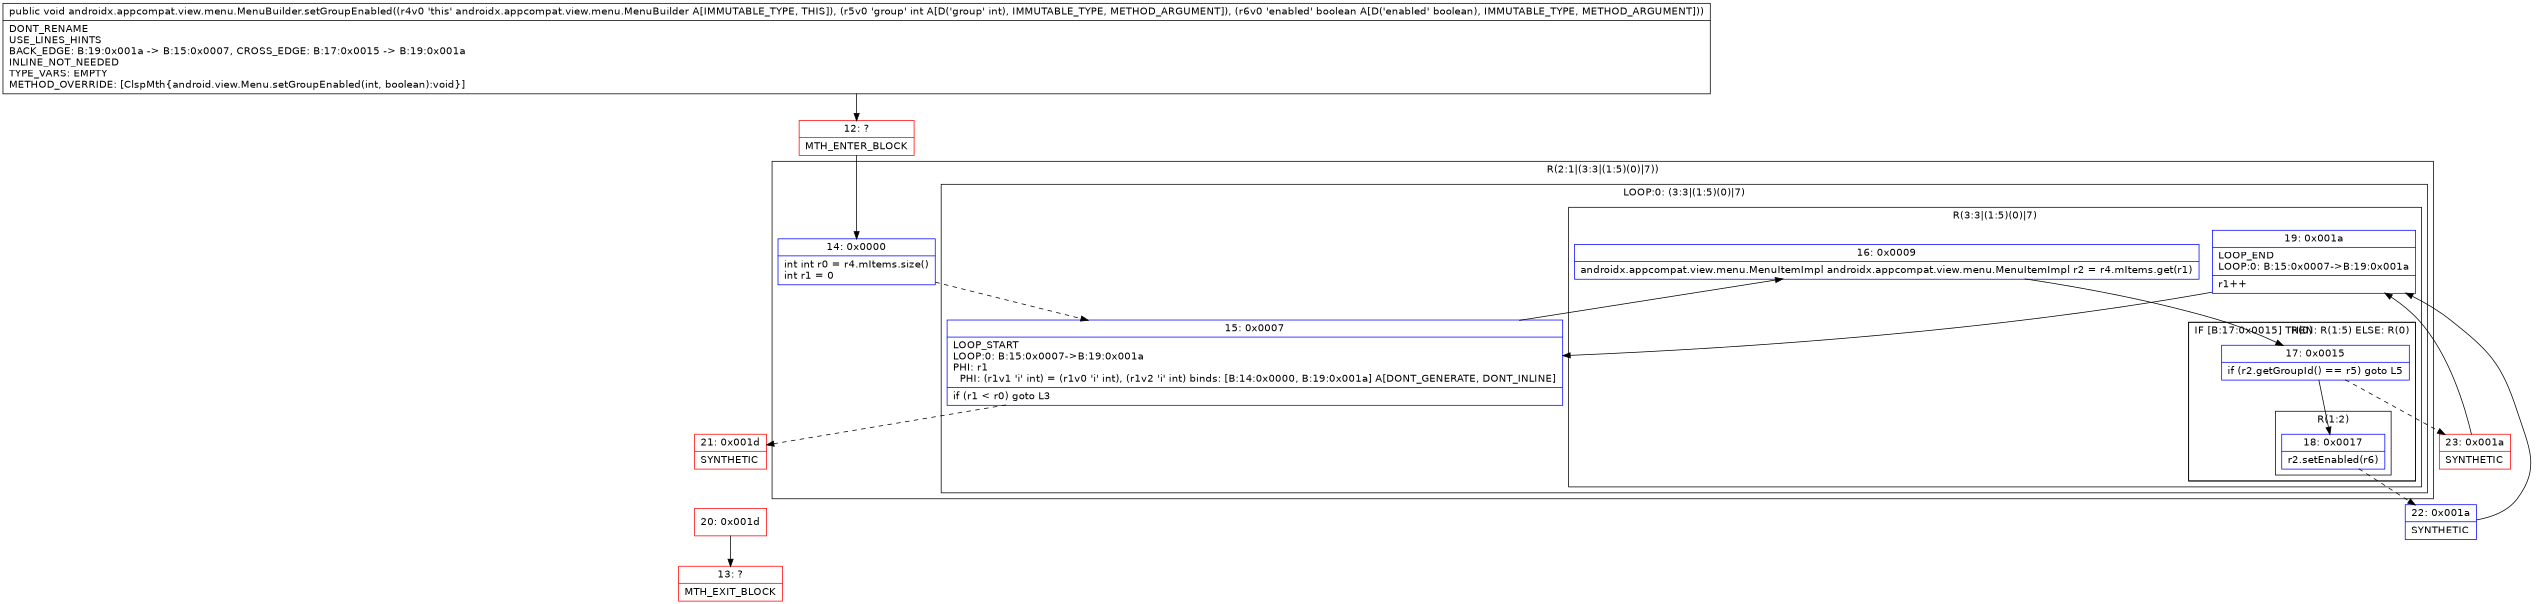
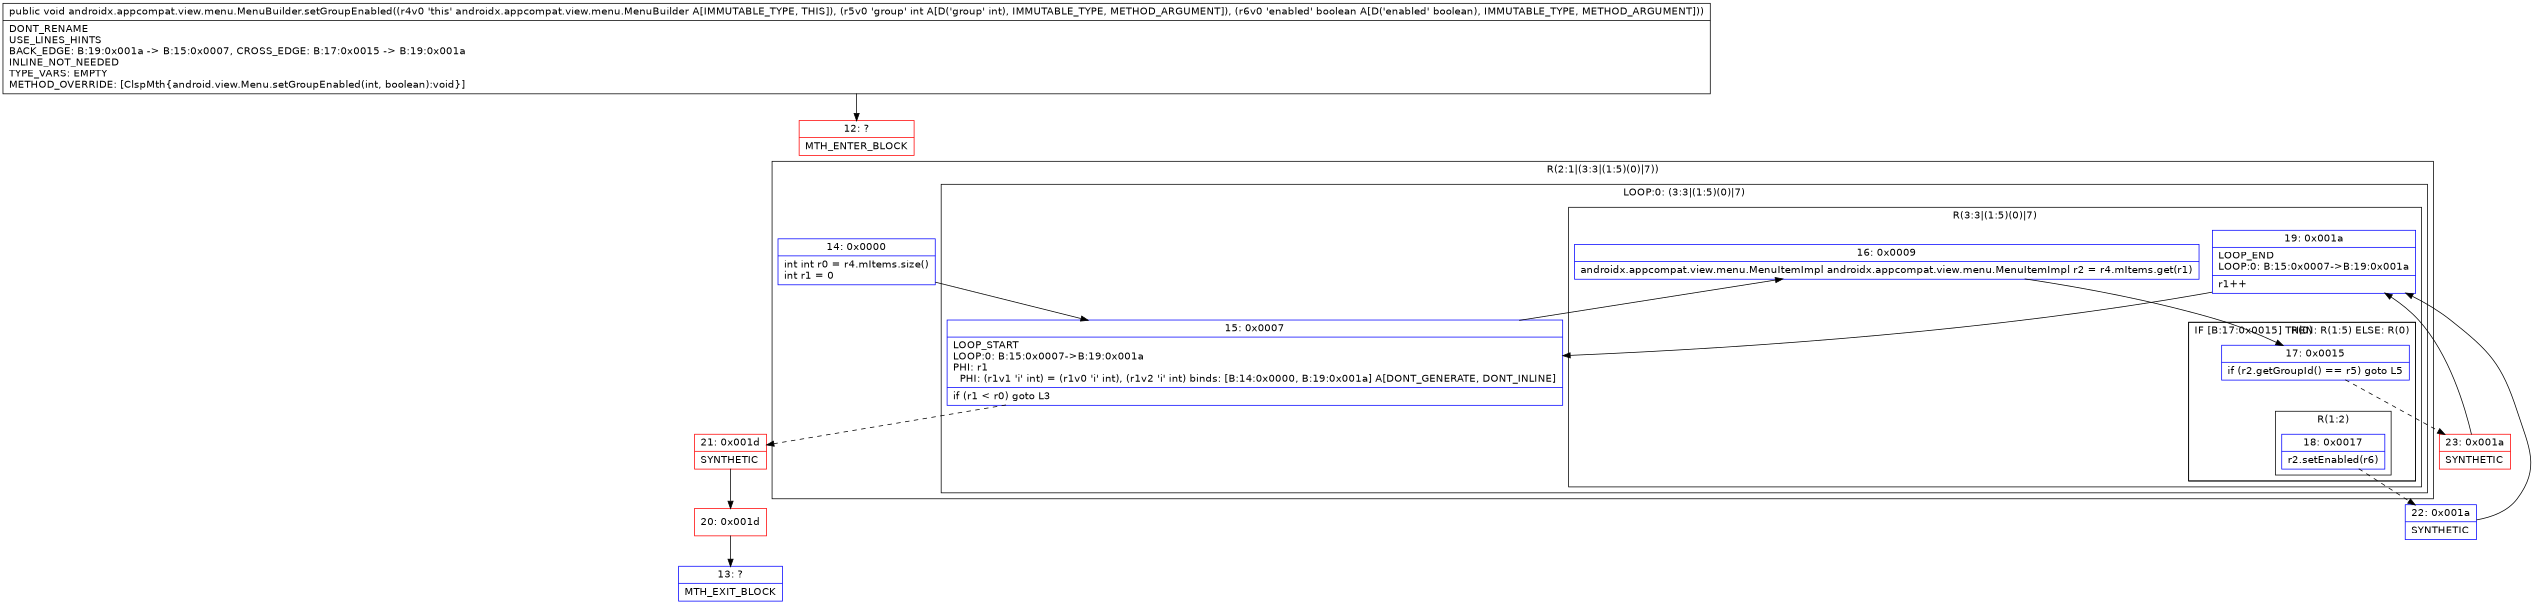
edge "12: ?" -> "14: 0x0000": removed
edge "14: 0x0000" -> "15: 0x0007": style dashed -> solid
edge "17: 0x0015" -> "18: 0x0017": removed
edge "21: 0x001d" -> "20: 0x001d": added
node "13: ?": color red -> blue
